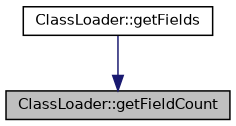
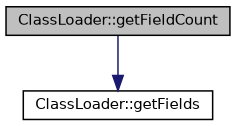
edge "ClassLoader::getFields" -> "ClassLoader::getFieldCount": reversed
